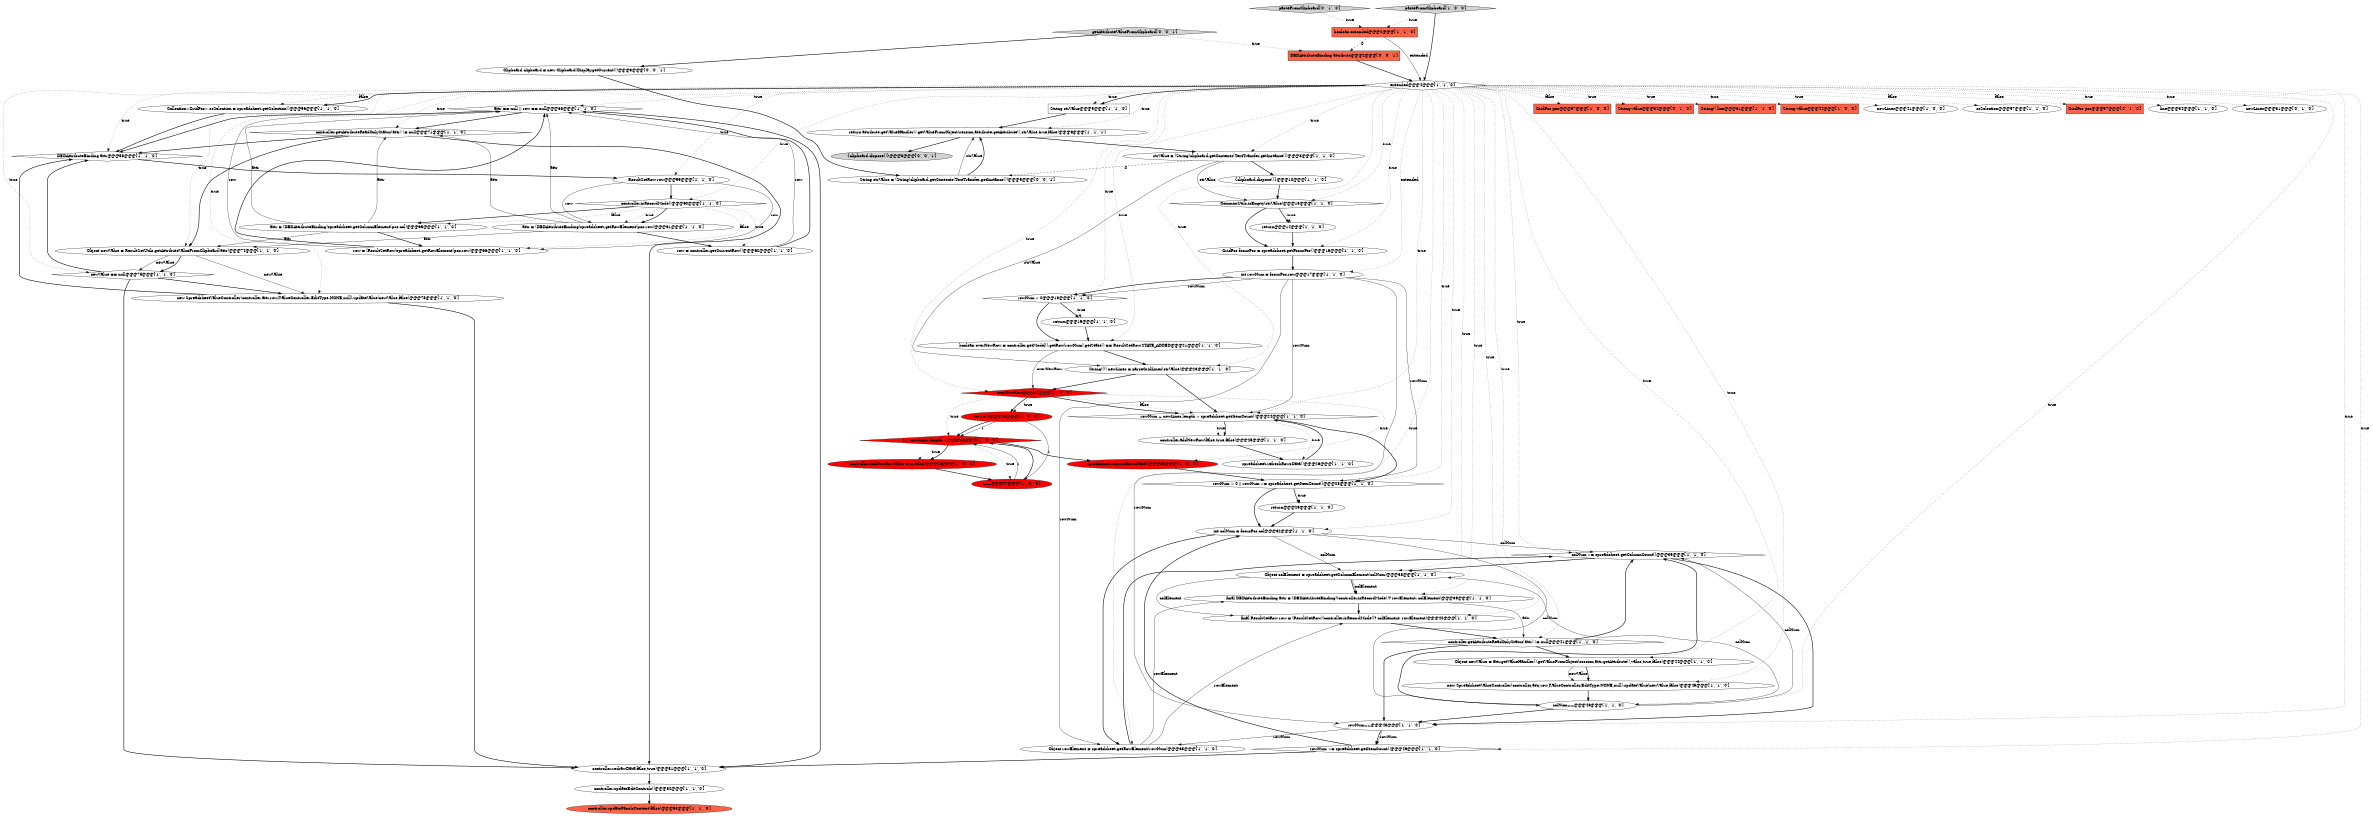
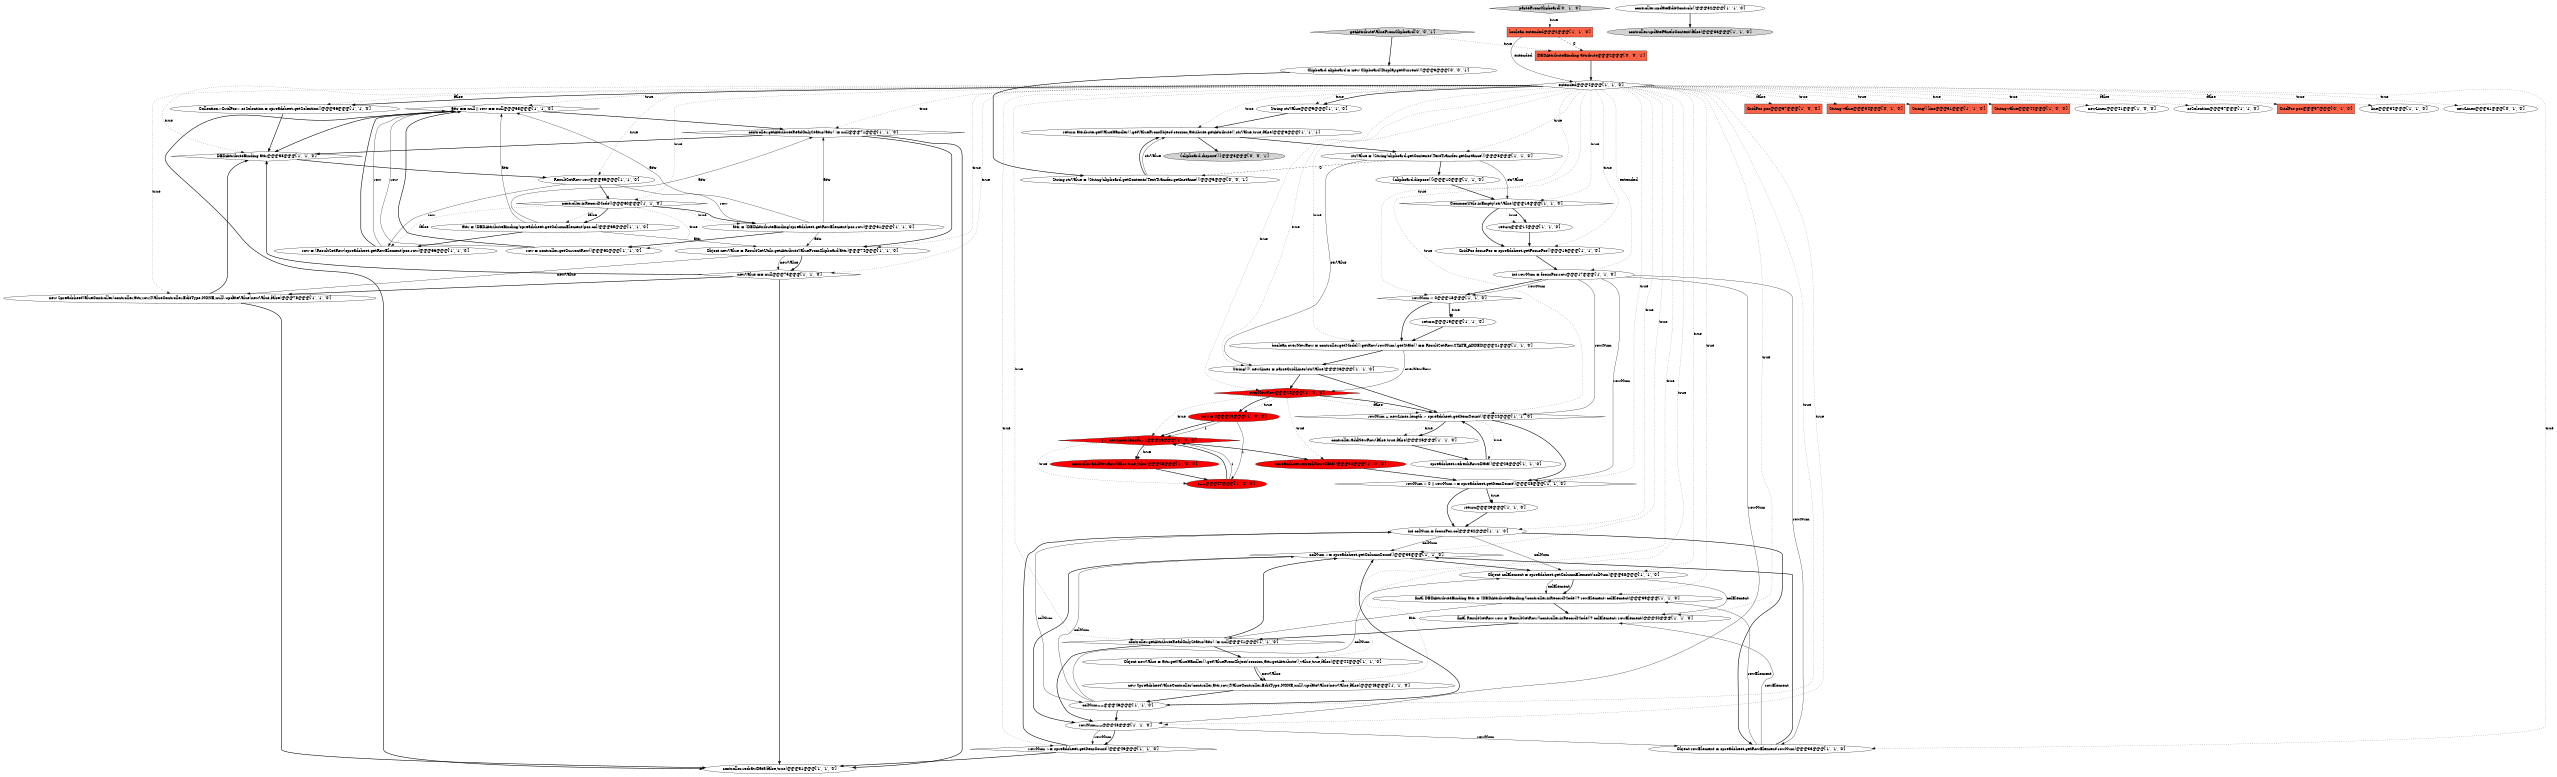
node "pasteFromClipboard['1', '0', '0']": removed
node "String strValue@@@5@@@['1', '1', '0']": shape box -> ellipse
edge "controller.redrawData(false,true)@@@81@@@['1', '1', '0']" -> "controller.updateEditControls()@@@82@@@['1', '1', '0']": removed
node "controller.updatePanelsContent(false)@@@83@@@['1', '1', '0']": fillcolor tomato -> lightgray
